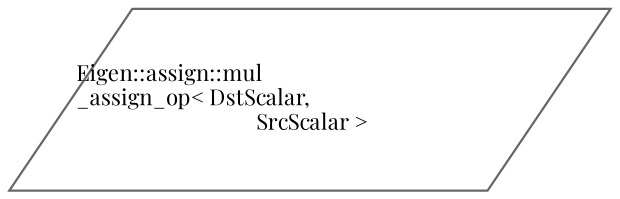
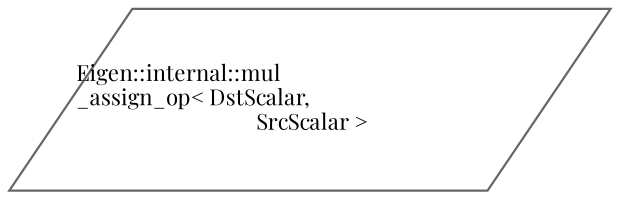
node "Eigen::assign::mul _assign_op< DstScalar, SrcScalar >": label "Eigen::assign::mul _assign_op< DstScalar, SrcScalar >" -> "Eigen::internal::mul _assign_op< DstScalar, SrcScalar >"
